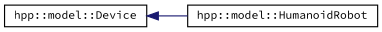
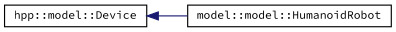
node "hpp::model::HumanoidRobot": label "hpp::model::HumanoidRobot" -> "model::model::HumanoidRobot"
